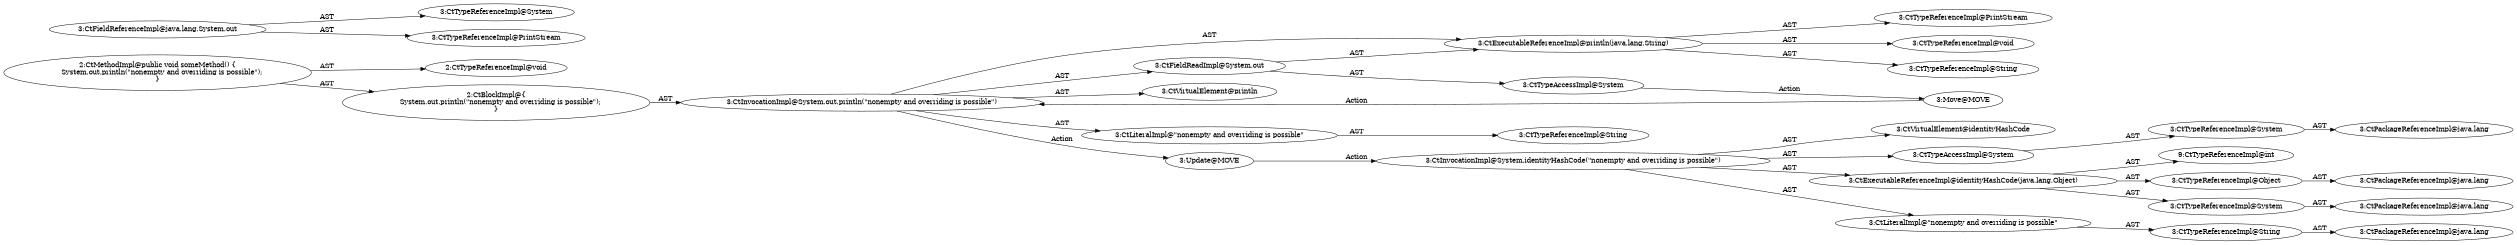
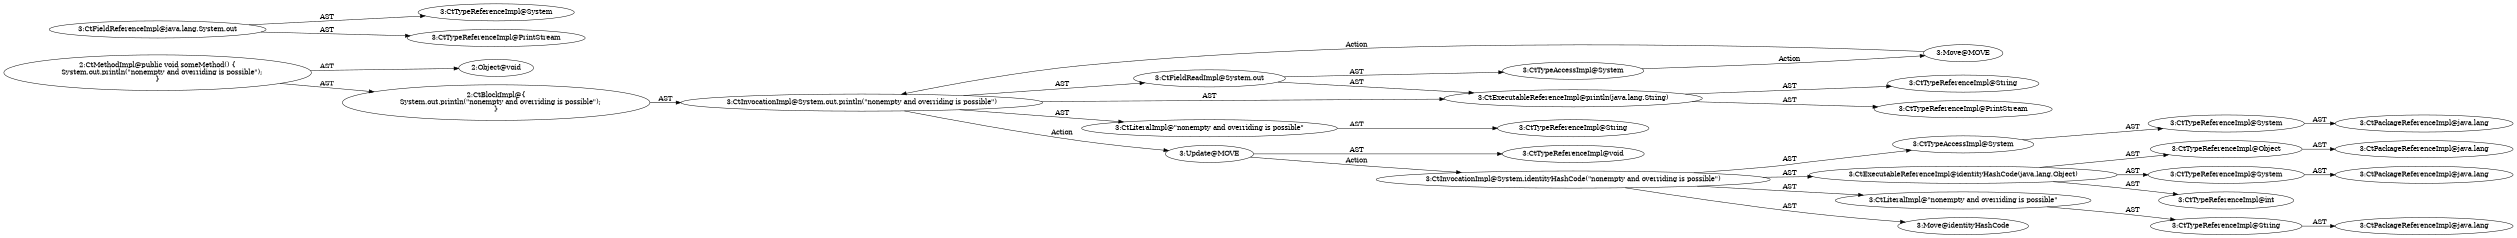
edge "3:CtExecutableReferenceImpl@println(java.lang.String)" -> "3:CtTypeReferenceImpl@void": now "3:Update@MOVE" -> "3:CtTypeReferenceImpl@void"
node "2:CtTypeReferenceImpl@void": label "2:CtTypeReferenceImpl@void" -> "2:Object@void"
node "3:CtVirtualElement@println": removed
node "3:CtVirtualElement@identityHashCode": label "3:CtVirtualElement@identityHashCode" -> "3:Move@identityHashCode"
node "9:CtTypeReferenceImpl@int": label "9:CtTypeReferenceImpl@int" -> "3:CtTypeReferenceImpl@int"
